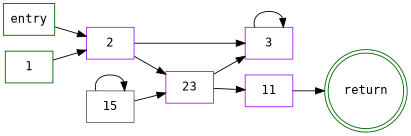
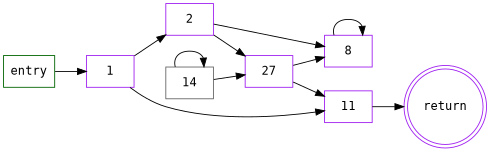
edge "entry" -> "2": now "entry" -> "1"
node "3": label "3" -> "8"
node "1": color darkgreen -> purple
node "23": label "23" -> "27"
node "return": color darkgreen -> purple
node "15": label "15" -> "14"
edge "1" -> "11": added
